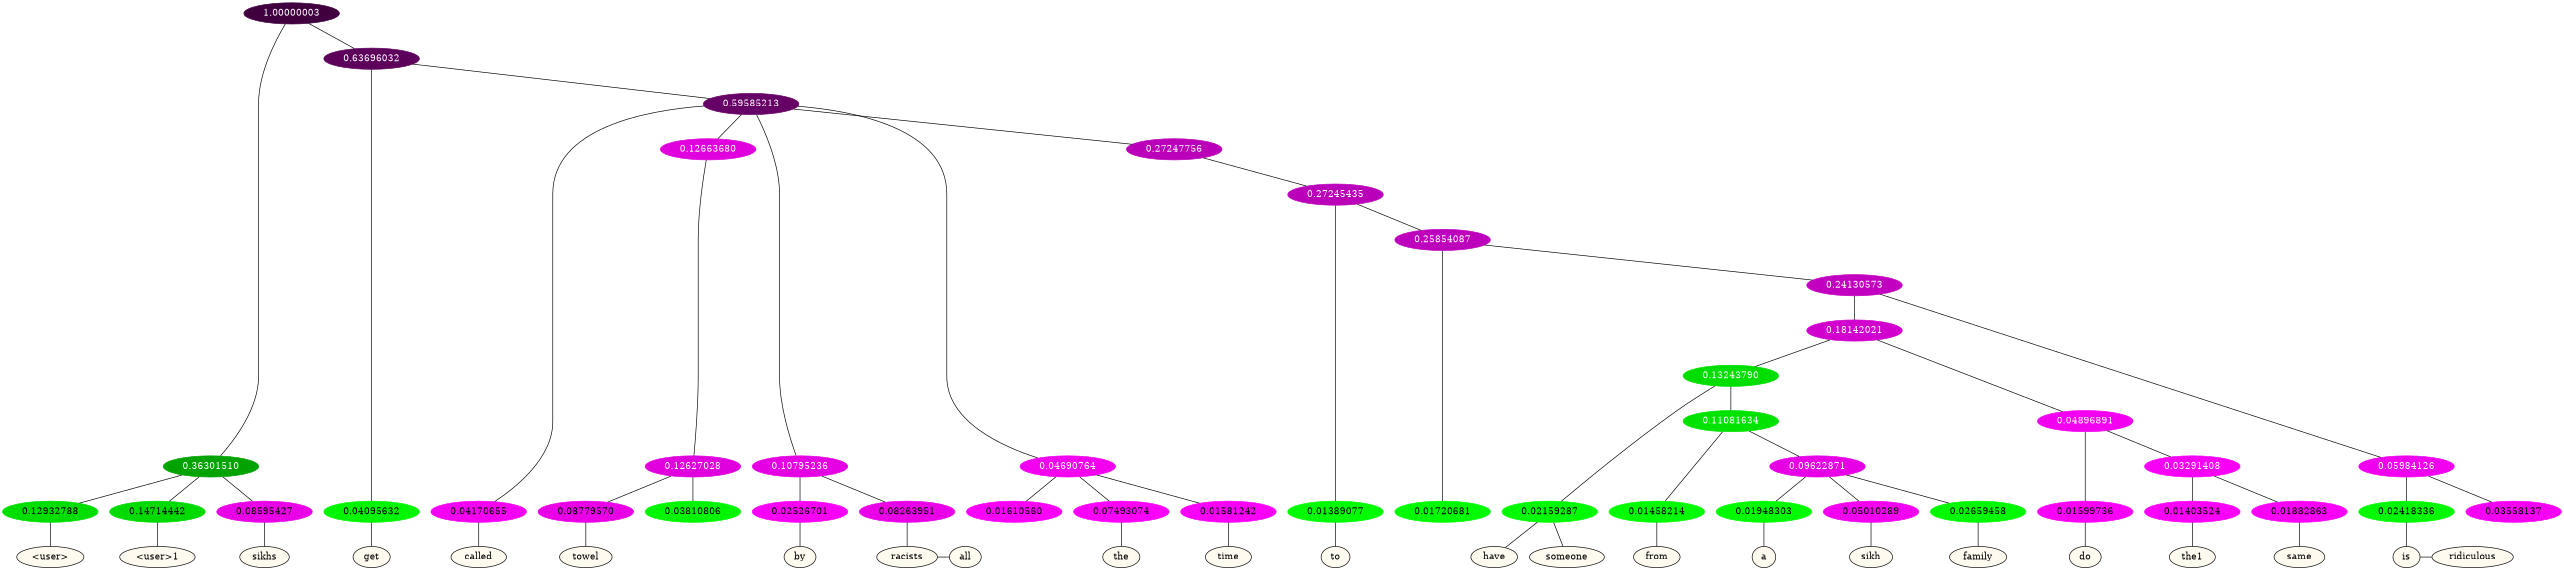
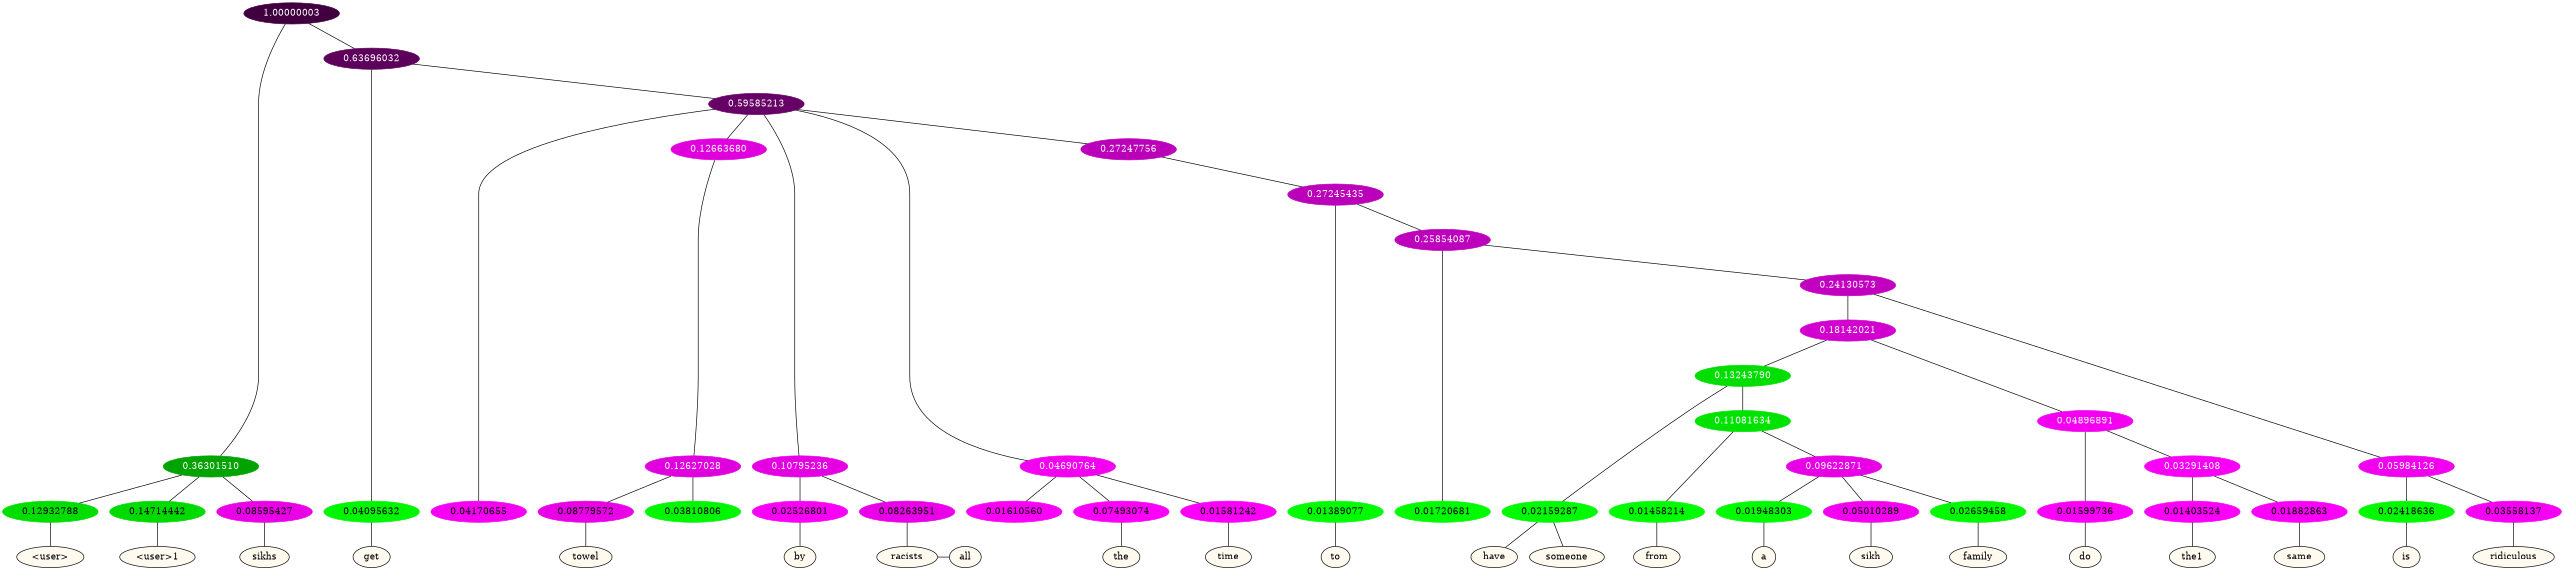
node "0.08779570": label "0.08779570" -> "0.08779572"
node "0.02526701": label "0.02526701" -> "0.02526801"
node "0.02418336": label "0.02418336" -> "0.02418636"
node "called": removed
edge "is" -- "ridiculous": now "0.03558137" -- "ridiculous"
